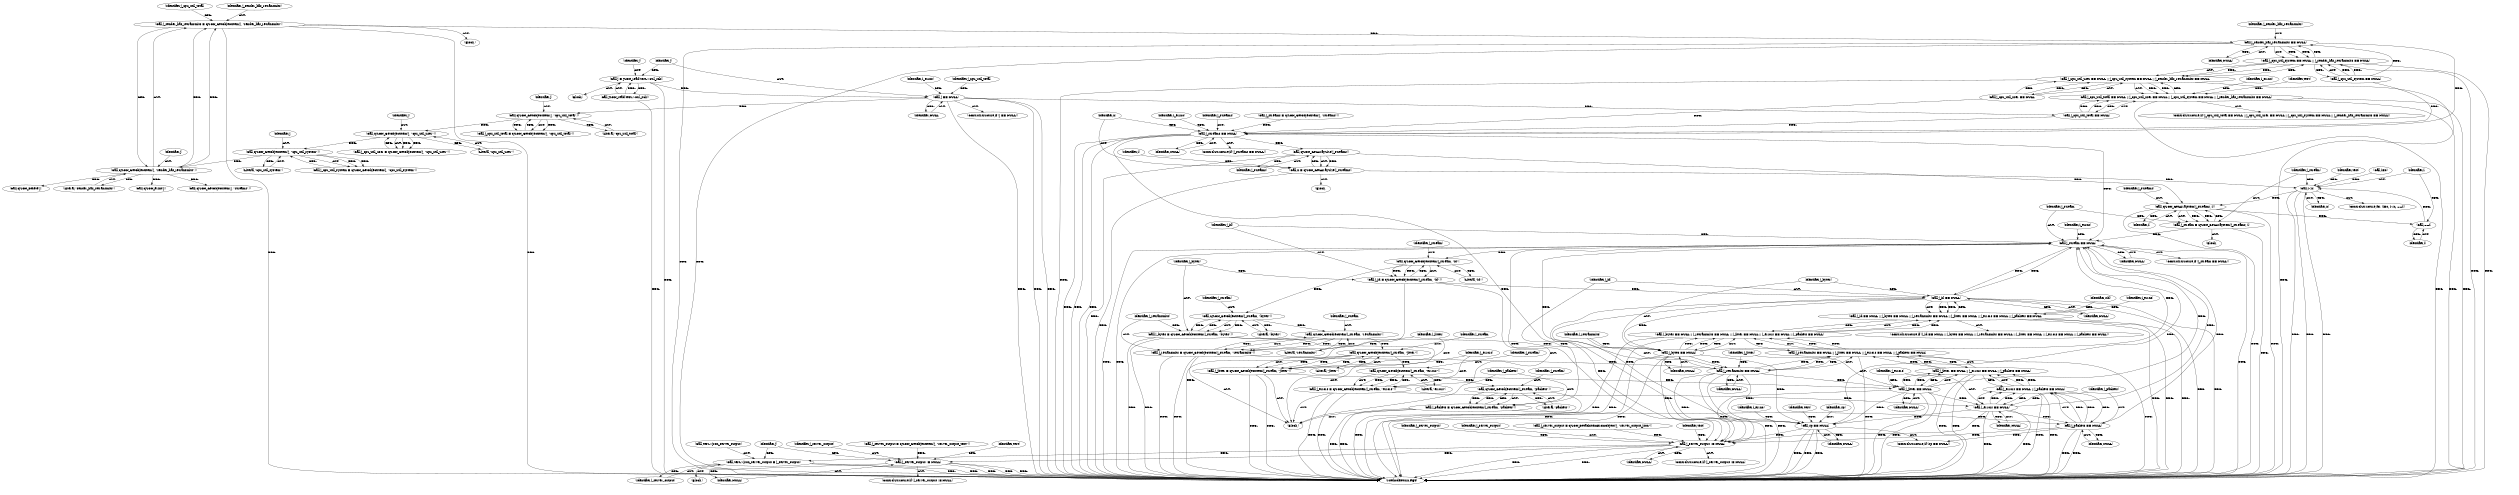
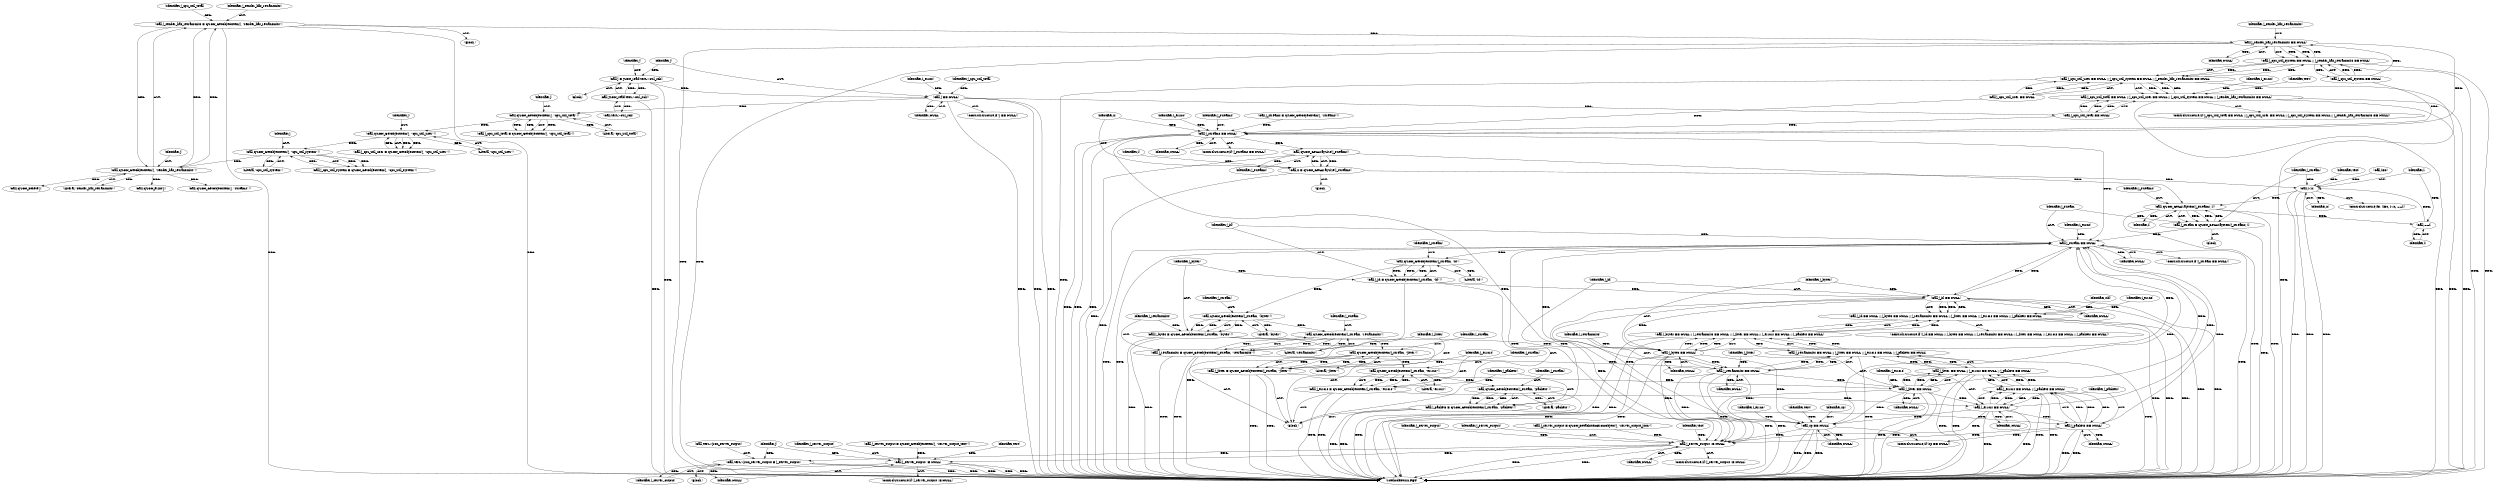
node "(Call,test->ctrl_sck)": added
